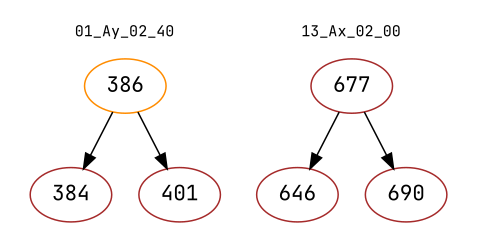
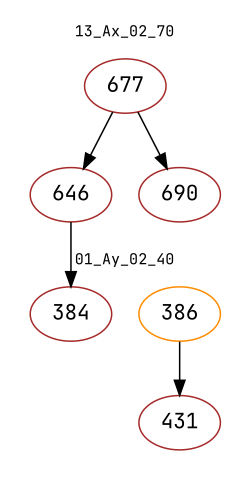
cluster "13_Ax_02_00": label "13_Ax_02_00" -> "13_Ax_02_70"
edge "386" -> "384": now "646" -> "384"
node "401": label "401" -> "431"
